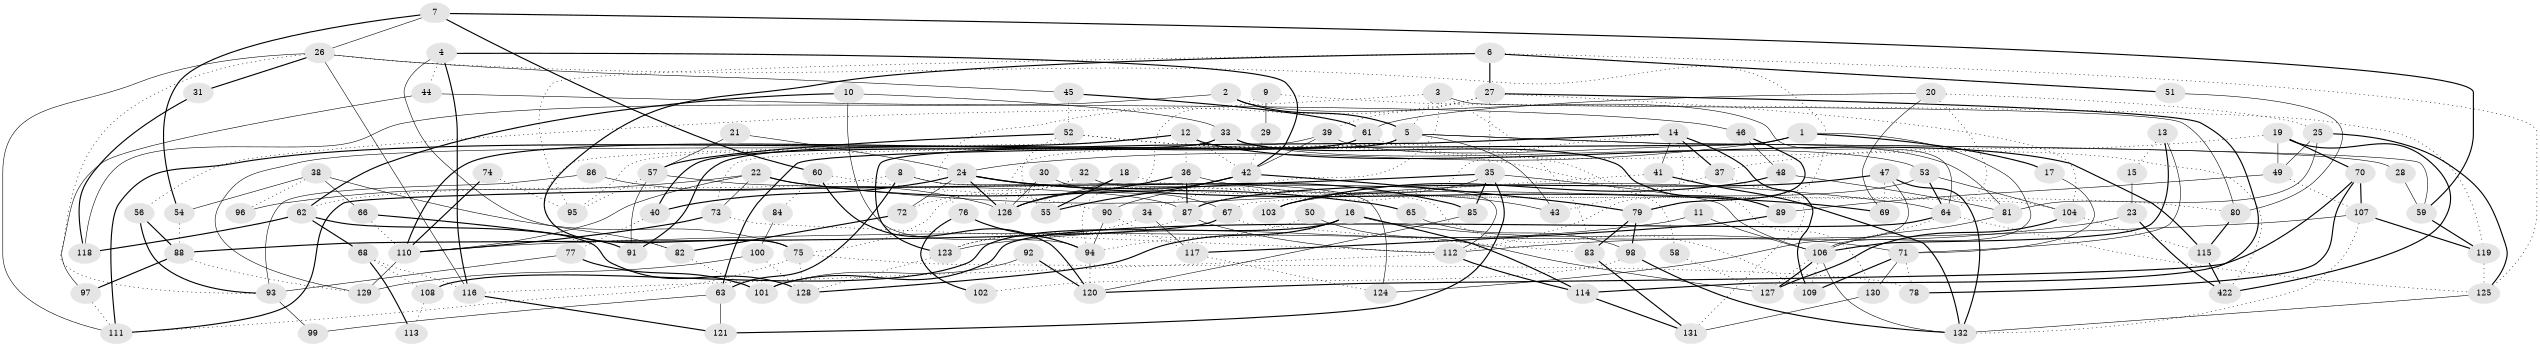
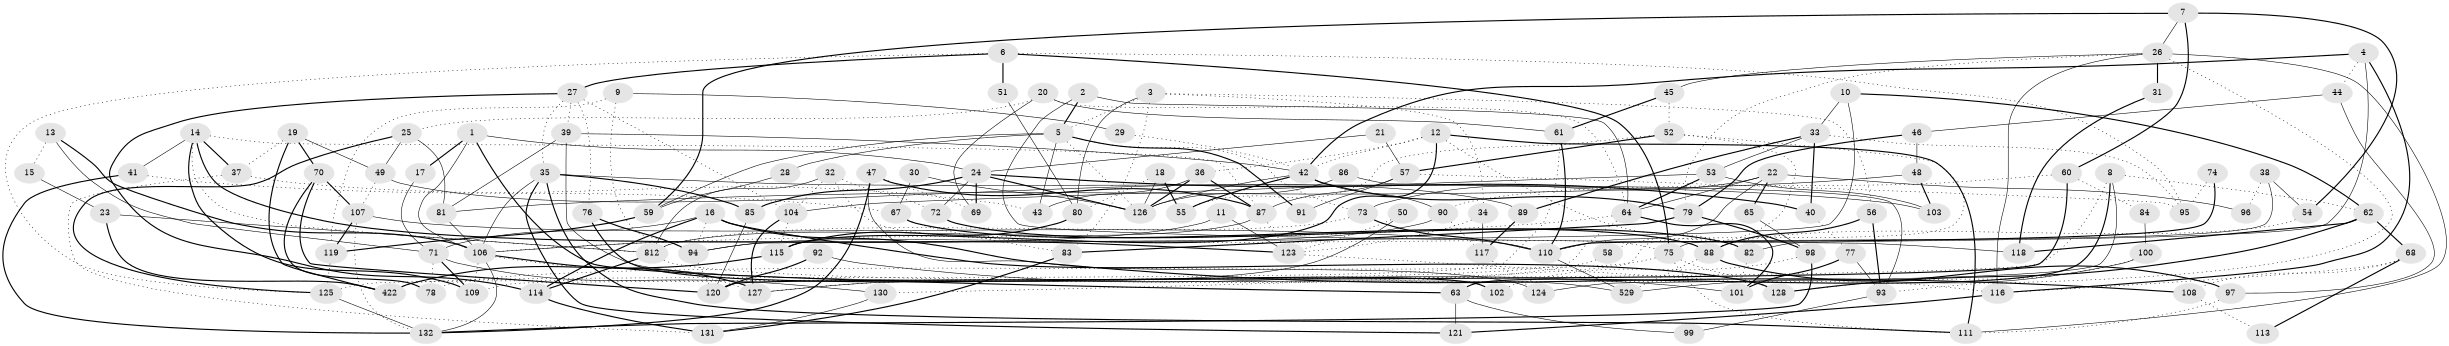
node "66": removed
node "112": label "112" -> "812"
node "129": label "129" -> "529"
